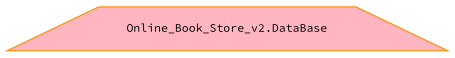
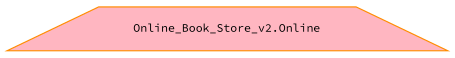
node "Online_Book_Store_v2.DataBase": label "Online_Book_Store_v2.DataBase" -> "Online_Book_Store_v2.Online"
